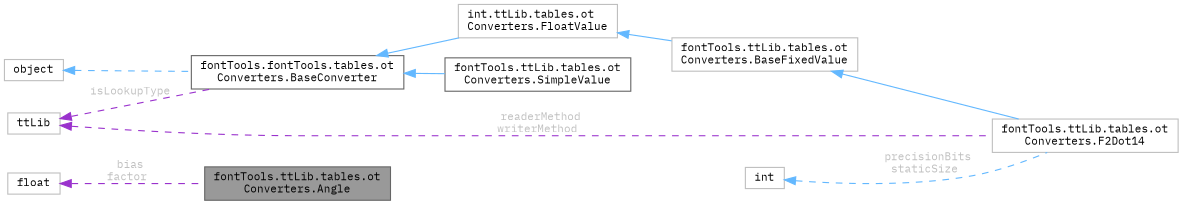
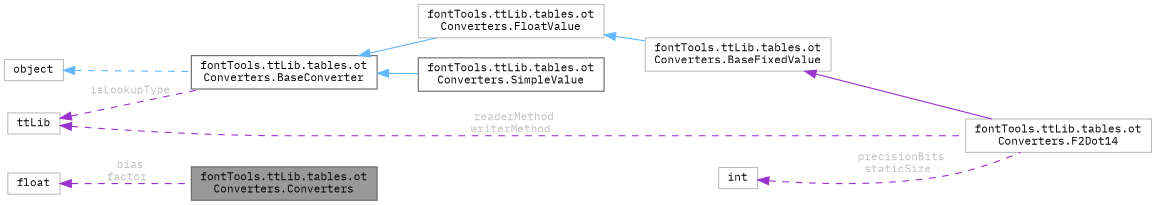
node "int.ttLib.tables.ot Converters.FloatValue": label "int.ttLib.tables.ot Converters.FloatValue" -> "fontTools.ttLib.tables.ot Converters.FloatValue"
node "fontTools.fontTools.tables.ot Converters.BaseConverter": label "fontTools.fontTools.tables.ot Converters.BaseConverter" -> "fontTools.ttLib.tables.ot Converters.BaseConverter"
edge "fontTools.ttLib.tables.ot Converters.F2Dot14" -> "fontTools.ttLib.tables.ot Converters.BaseFixedValue": color steelblue1 -> darkorchid3
edge "fontTools.ttLib.tables.ot Converters.F2Dot14" -> "int": color steelblue1 -> darkorchid3
node "fontTools.ttLib.tables.ot Converters.Angle": label "fontTools.ttLib.tables.ot Converters.Angle" -> "fontTools.ttLib.tables.ot Converters.Converters"
